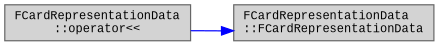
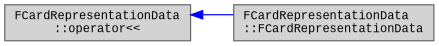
edge "FCardRepresentationData ::operator<<" -> "FCardRepresentationData ::FCardRepresentationData": reversed
